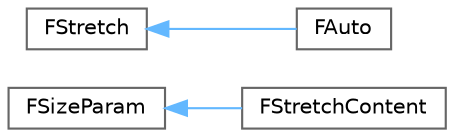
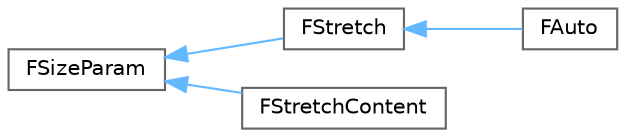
edge "FStretch" -> "FSizeParam": added
